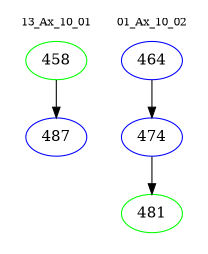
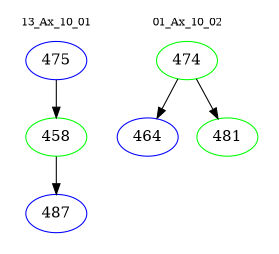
node "475": added
edge "464" -> "474": reversed
node "474": color blue -> green
